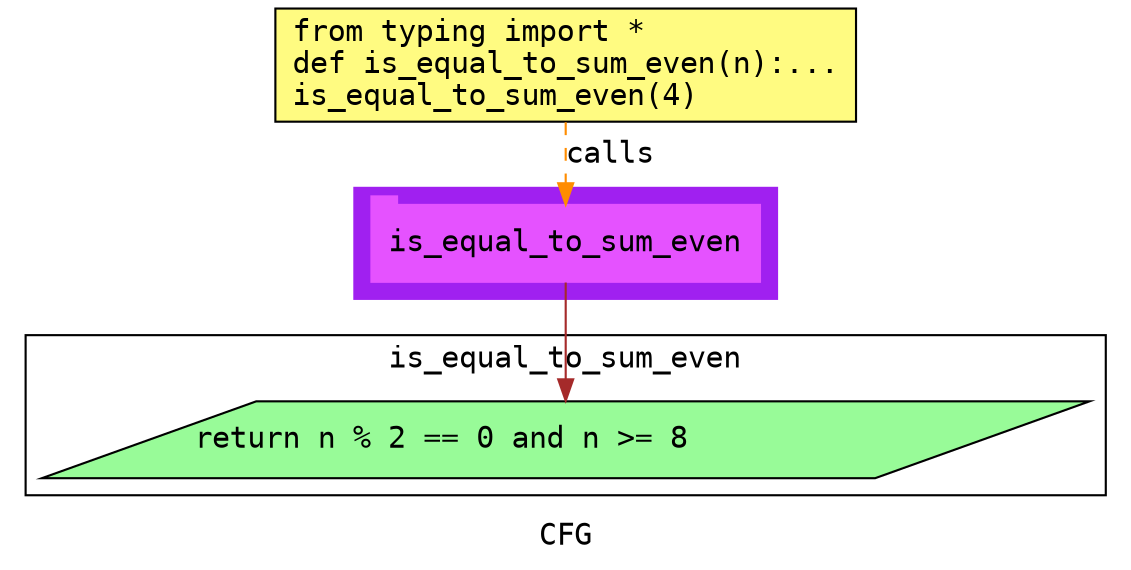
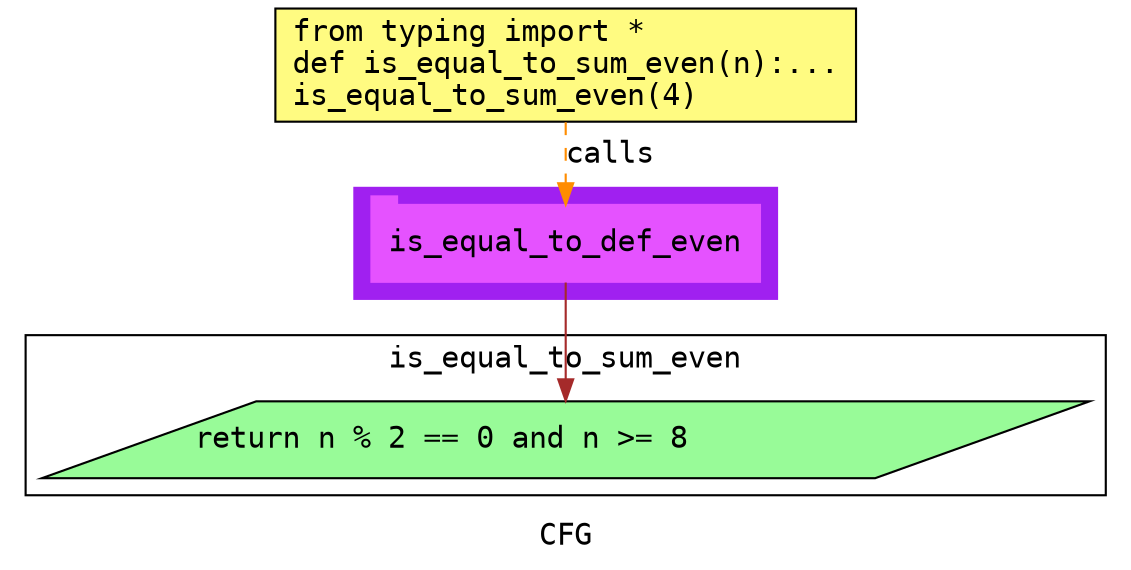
node "is_equal_to_sum_even": label "is_equal_to_sum_even" -> "is_equal_to_def_even"
